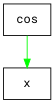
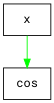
edge "cos" -> "x": reversed
